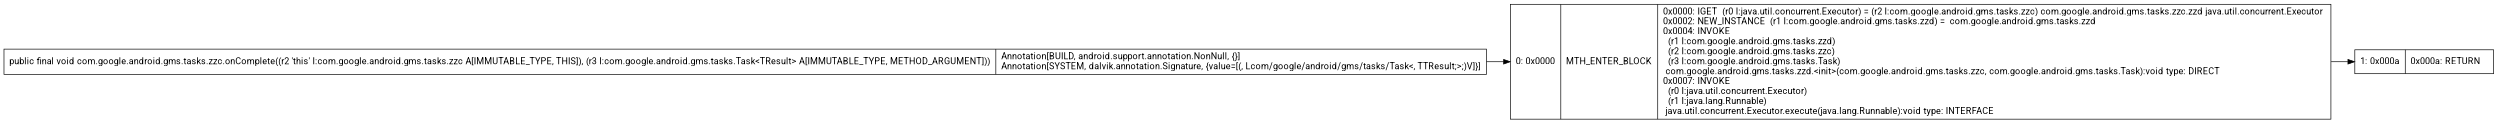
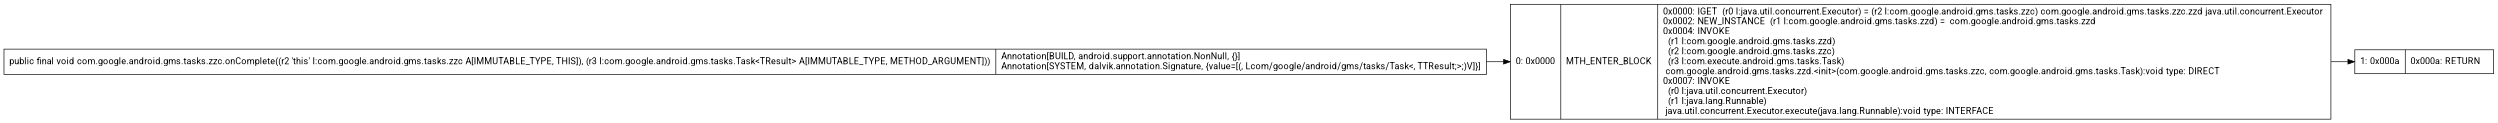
node "0: 0x0000": text "(r3 I:com.google.android.gms.tasks.Task)" -> "(r3 I:com.execute.android.gms.tasks.Task)"
